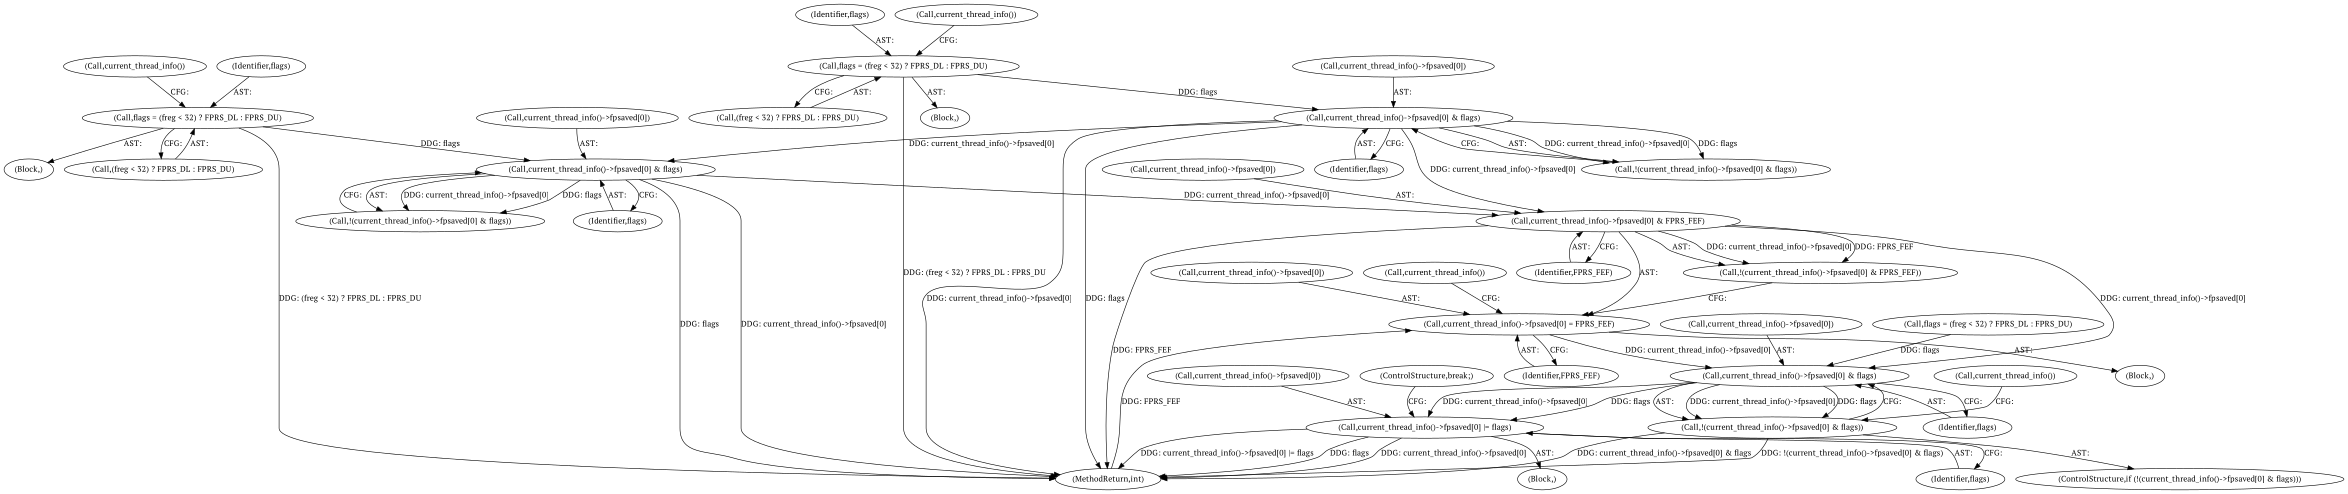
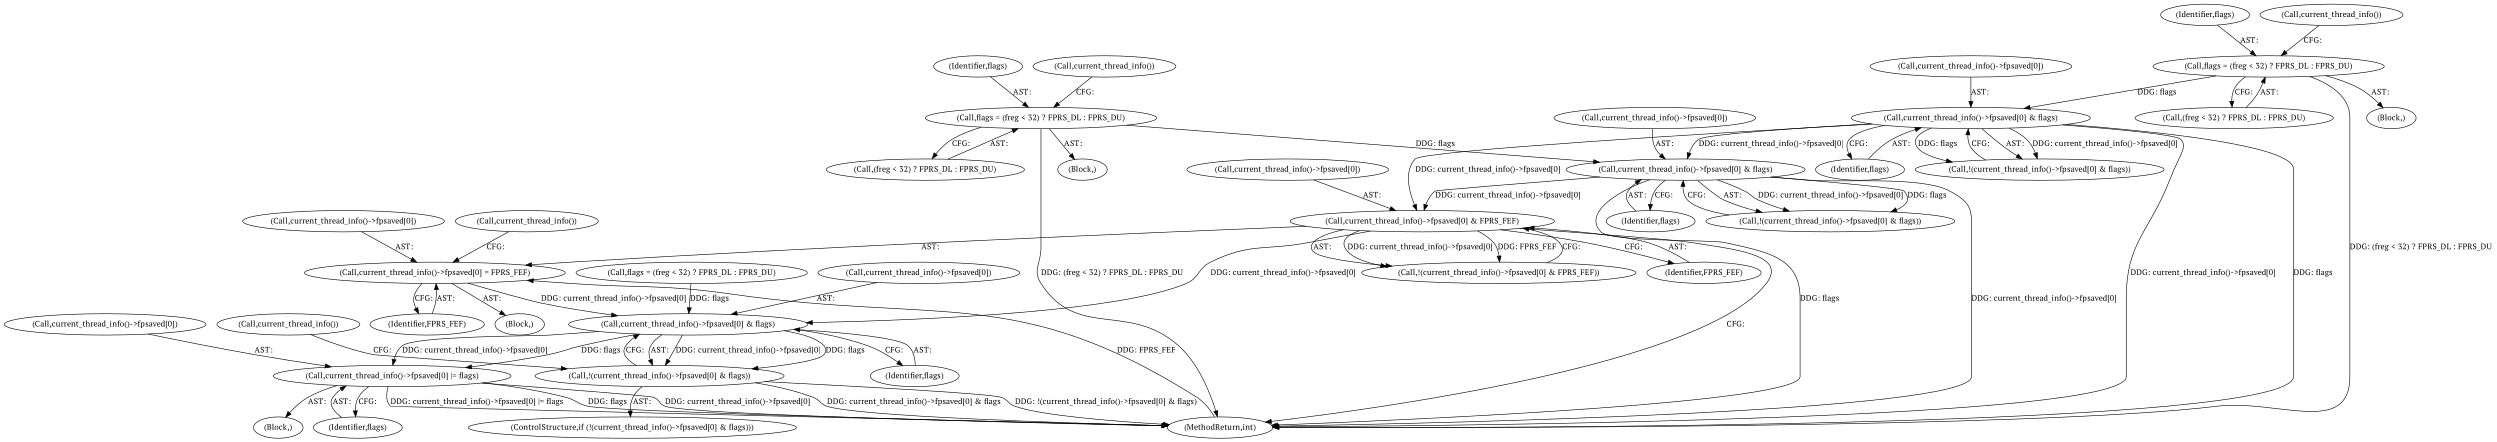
edge "(Call,!(current_thread_info()->fpsaved[0] & FPRS_FEF))" -> "(Call,current_thread_info()->fpsaved[0] = FPRS_FEF)": now "(Call,!(current_thread_info()->fpsaved[0] & FPRS_FEF))" -> "(Call,current_thread_info()->fpsaved[0] & FPRS_FEF)"
edge "(Call,current_thread_info()->fpsaved[0] & FPRS_FEF)" -> "(MethodReturn,int)": label "DDG: FPRS_FEF" -> "CFG: "
node "(ControlStructure,break;)": removed
